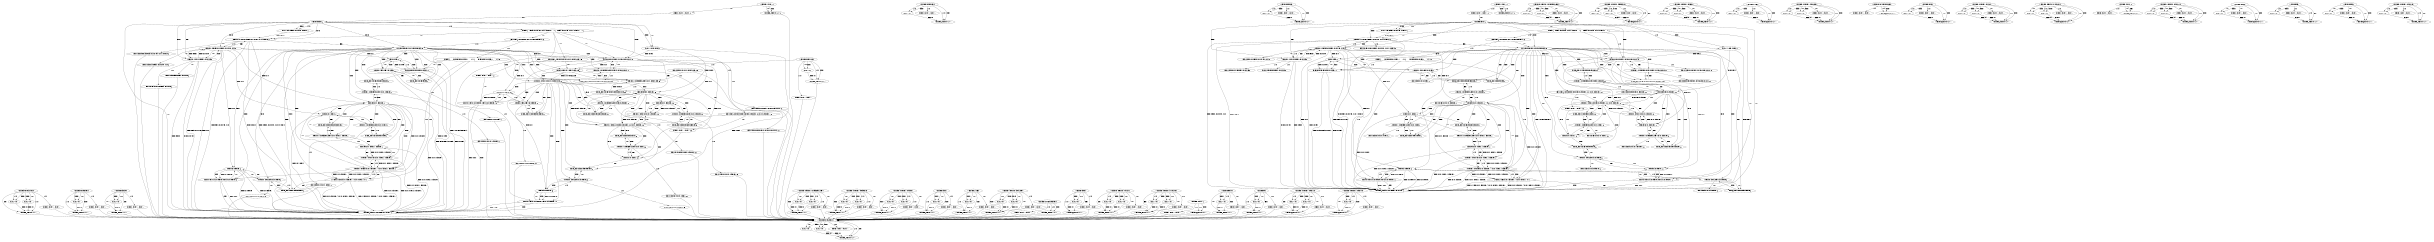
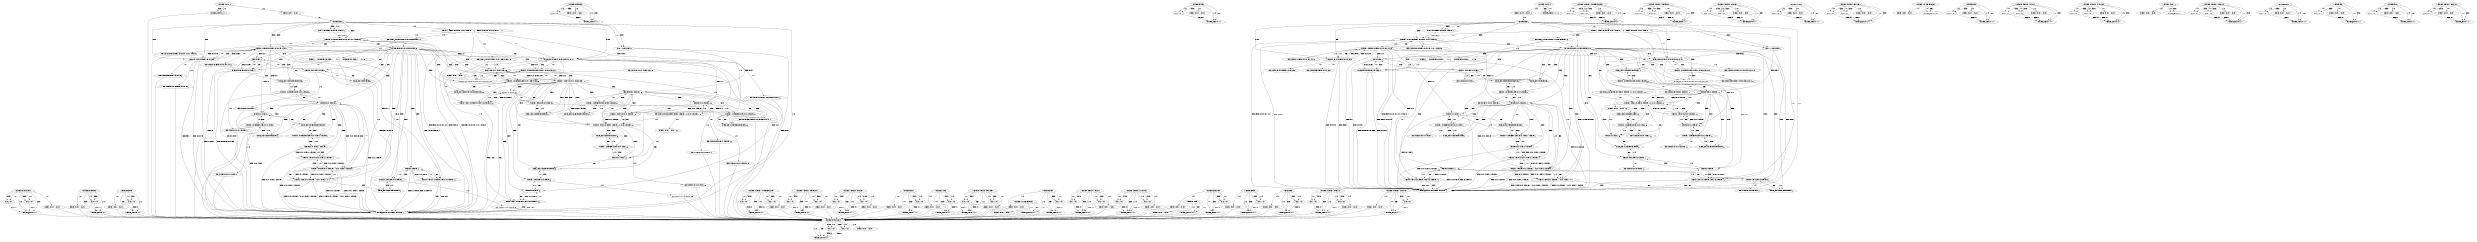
edge "(METHOD,parentNode)" -> "(parentNode,child->parentNode())": now "(<operator>.logicalNot,!child->parentNode())" -> "(parentNode,child->parentNode())"
edge "(FIELD_IDENTIFIER,parentNode,parentNode)" -> "(<operator>.indirectFieldAccess,child->parentNode)": label "DDG: prpChild" -> "CFG: "
